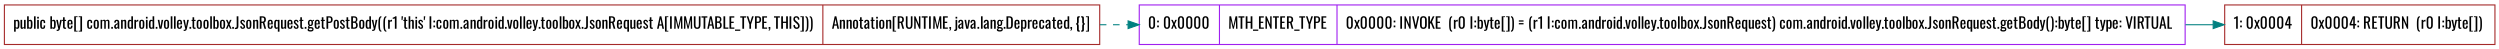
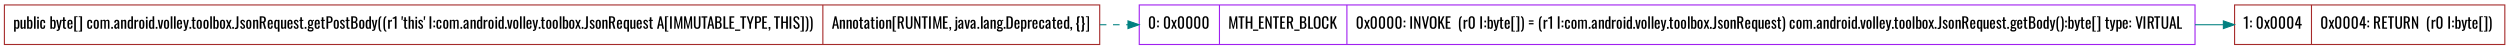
node "0: 0x0000": text "MTH_ENTER_TYPE" -> "MTH_ENTER_BLOCK"
